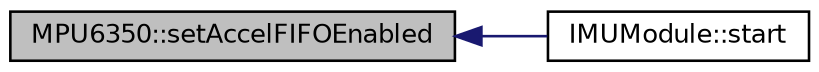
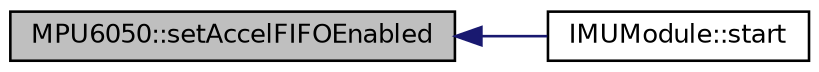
node "MPU6350::setAccelFIFOEnabled": label "MPU6350::setAccelFIFOEnabled" -> "MPU6050::setAccelFIFOEnabled"
